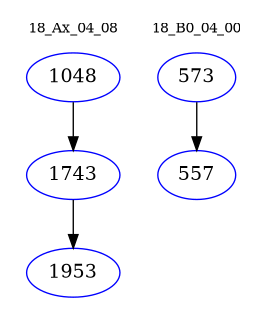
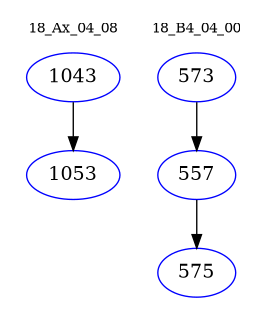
cluster "18_B0_04_00": label "18_B0_04_00" -> "18_B4_04_00"
node "1048": removed
node "1743": label "1743" -> "1043"
node "1953": label "1953" -> "1053"
node "575": added
